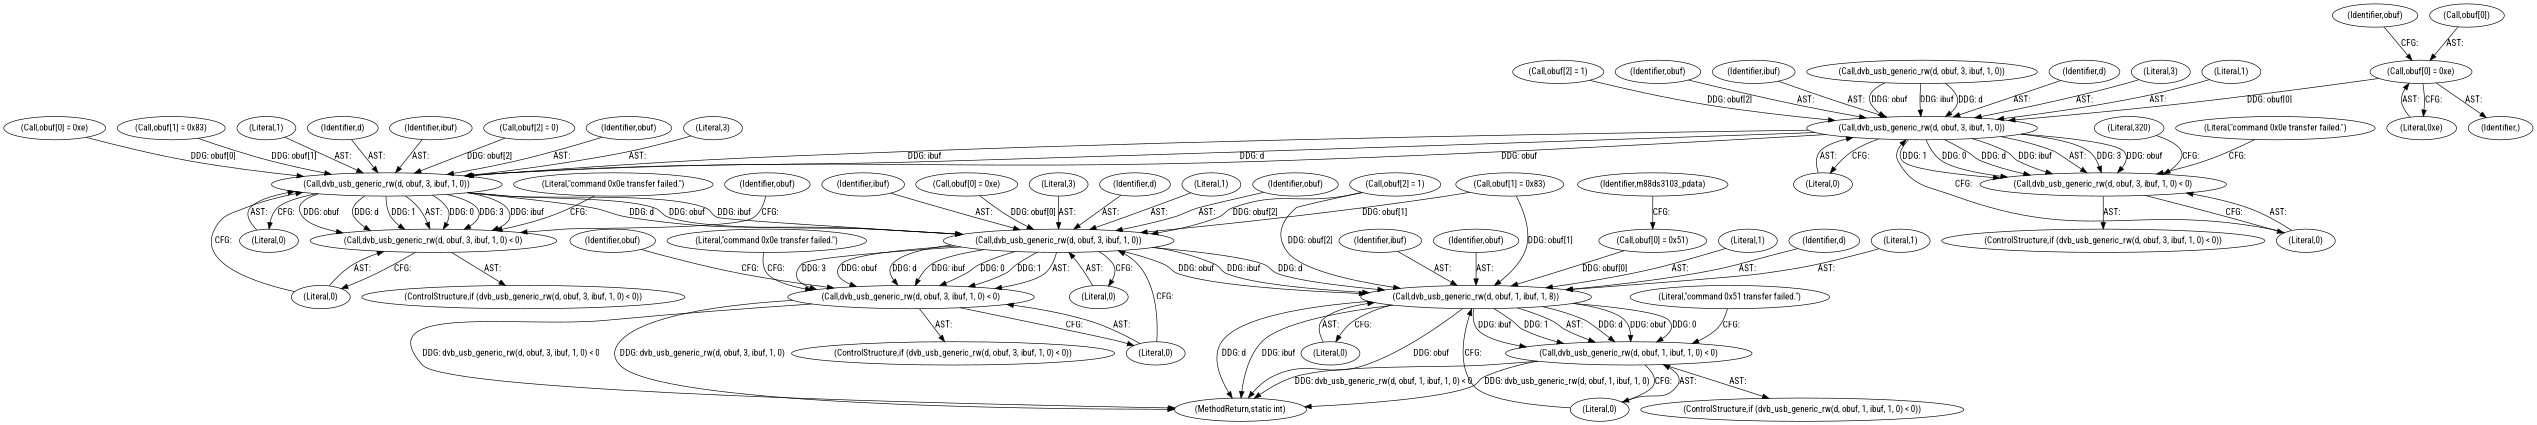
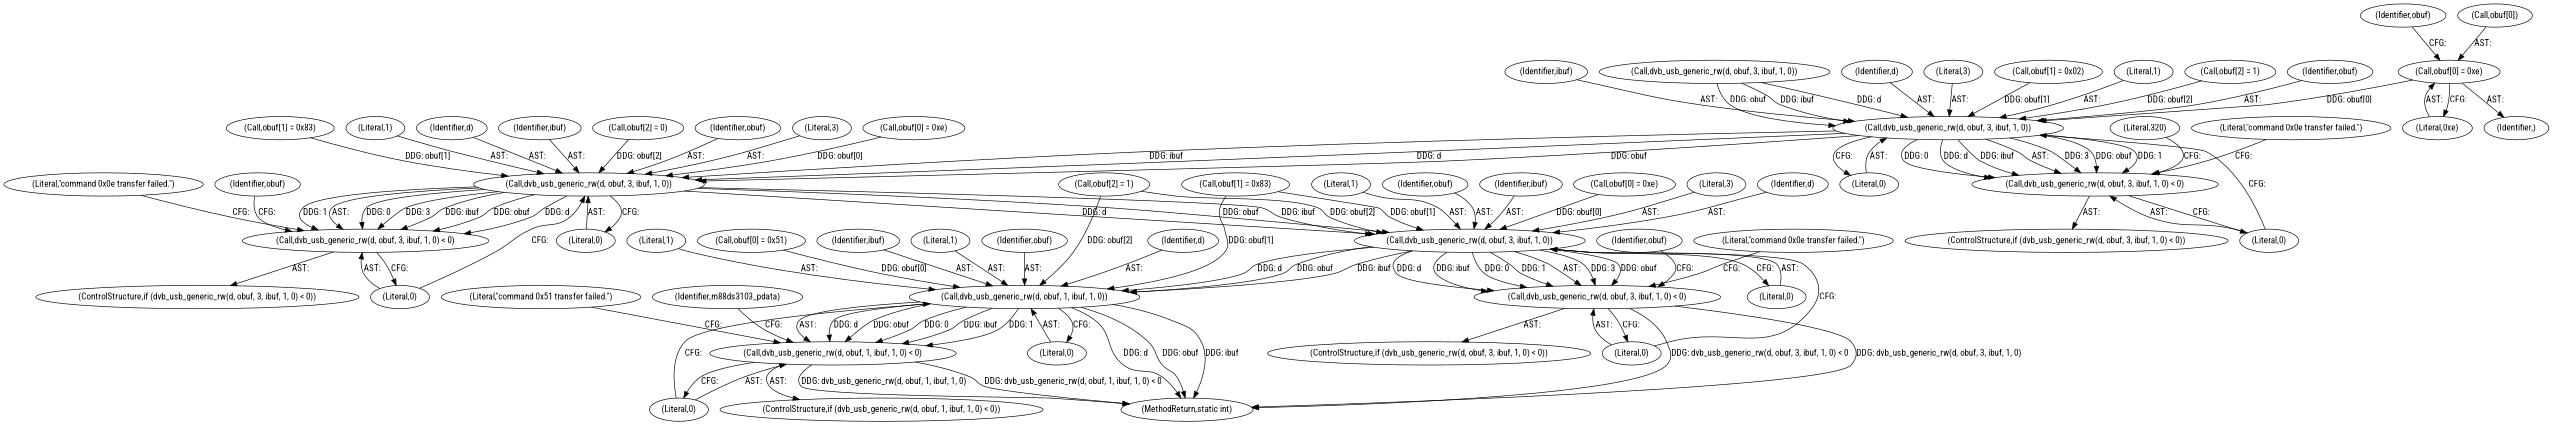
node "(Call,obuf[1] = 0x02)": added
edge "(Identifier,m88ds3103_pdata)" -> "(Call,obuf[0] = 0x51)": now "(Identifier,m88ds3103_pdata)" -> "(Call,dvb_usb_generic_rw(d, obuf, 1, ibuf, 1, 0) < 0)"
node "(Call,dvb_usb_generic_rw(d, obuf, 1, ibuf, 1, 8))": label "(Call,dvb_usb_generic_rw(d, obuf, 1, ibuf, 1, 8))" -> "(Call,dvb_usb_generic_rw(d, obuf, 1, ibuf, 1, 0))"
